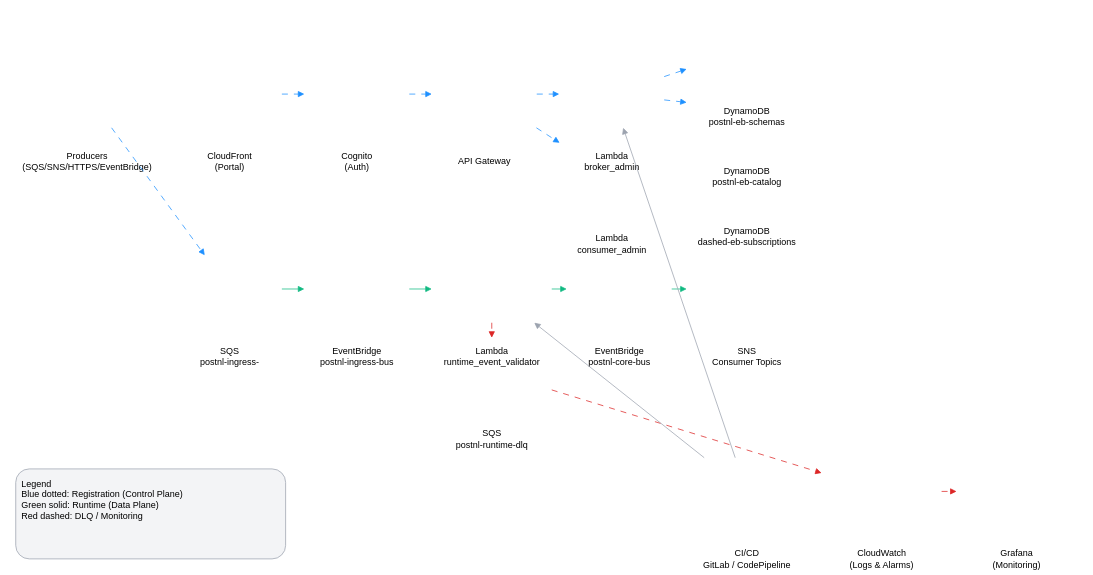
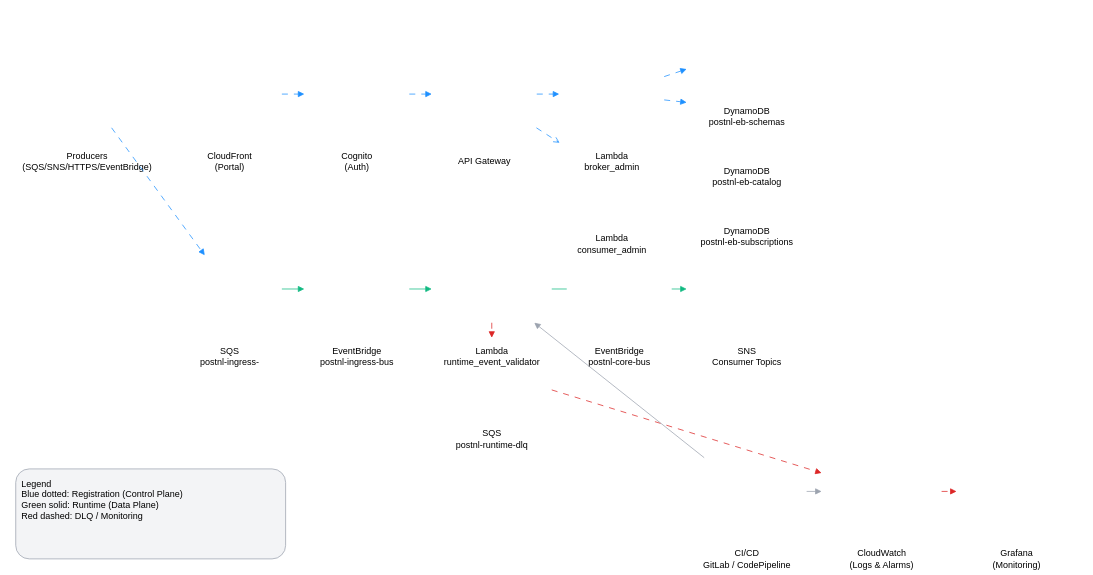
edge "API Gateway" -> "Lambda consumer_admin": arrowhead block -> open
node "DynamoDB dashed-eb-subscriptions": label "DynamoDB dashed-eb-subscriptions" -> "DynamoDB postnl-eb-subscriptions"
edge "Lambda runtime_event_validator" -> "EventBridge postnl-core-bus": arrowhead block -> none
edge "CI/CD GitLab / CodePipeline" -> "Lambda broker_admin": now "CI/CD GitLab / CodePipeline" -> "CloudWatch (Logs & Alarms)"
